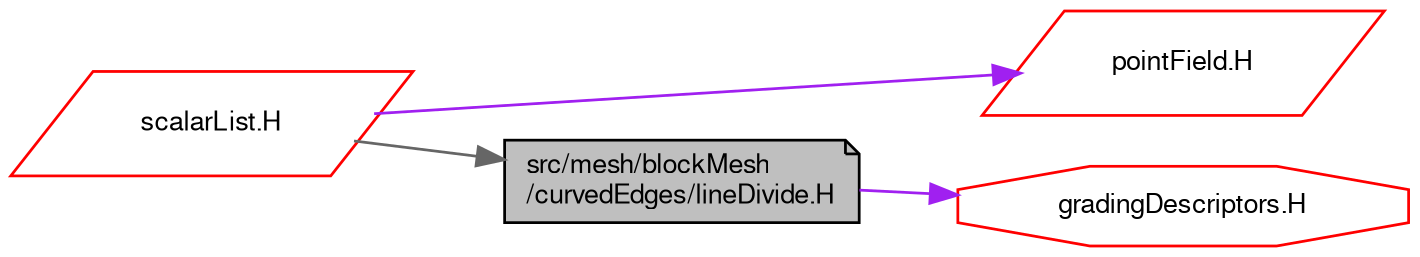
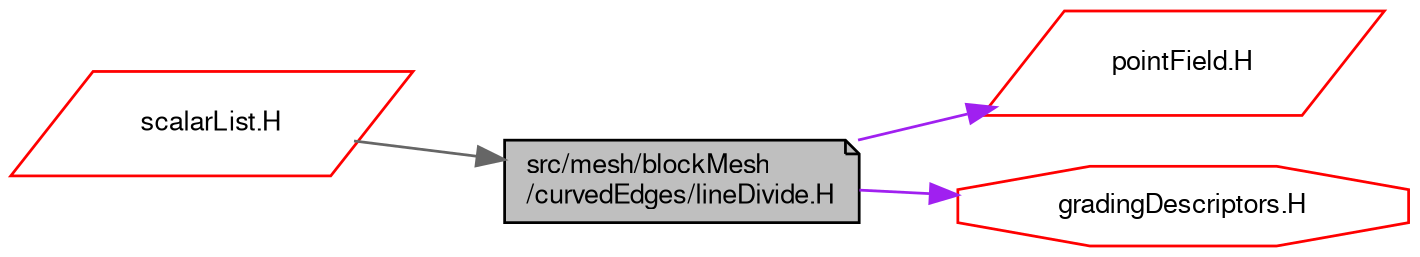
edge "scalarList.H" -> "pointField.H": now "src/mesh/blockMesh /curvedEdges/lineDivide.H" -> "pointField.H"
